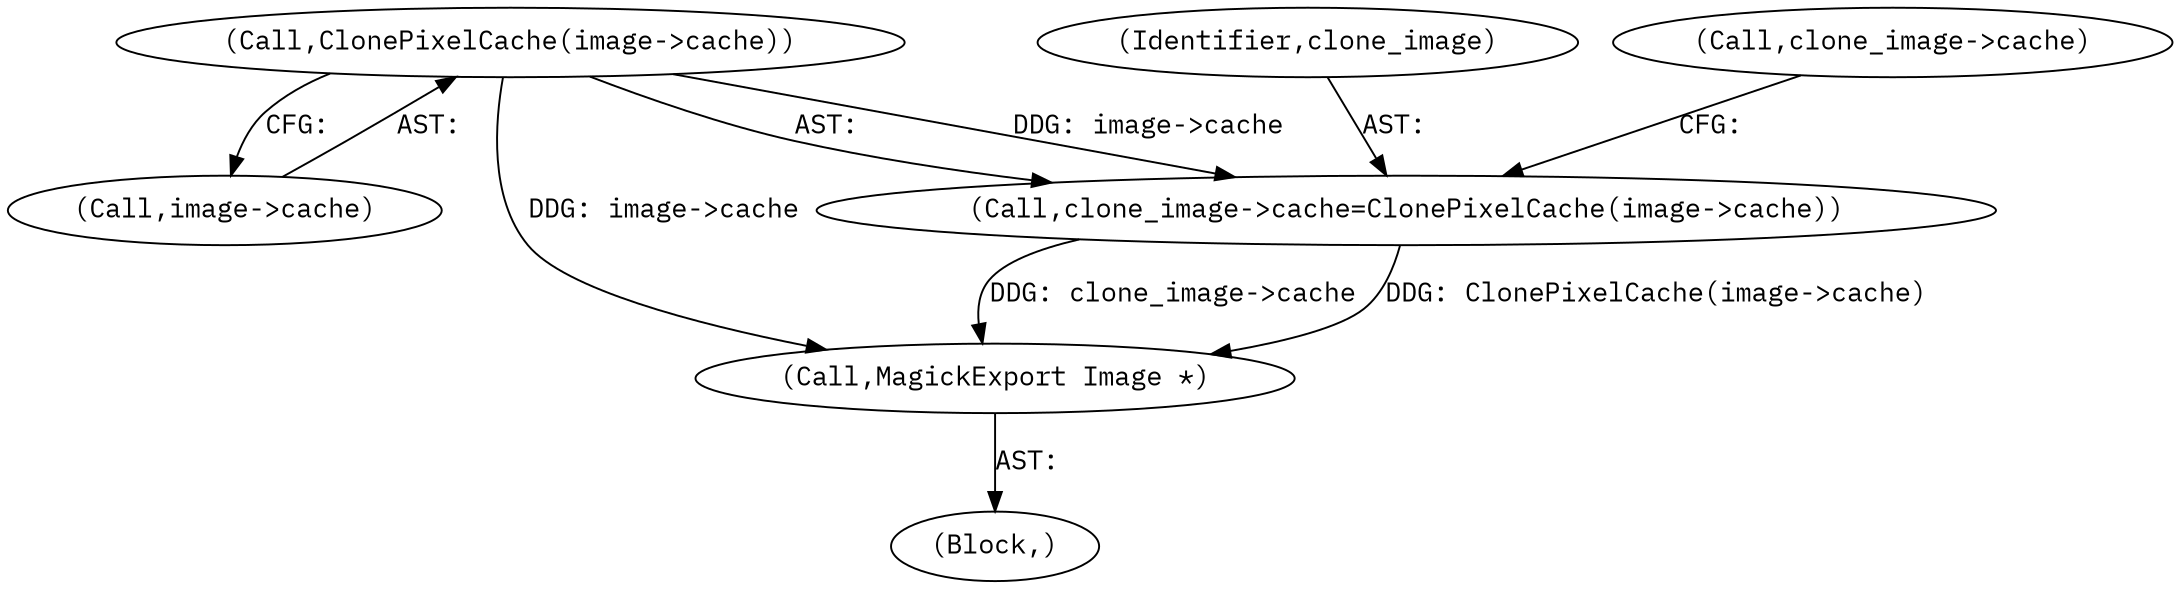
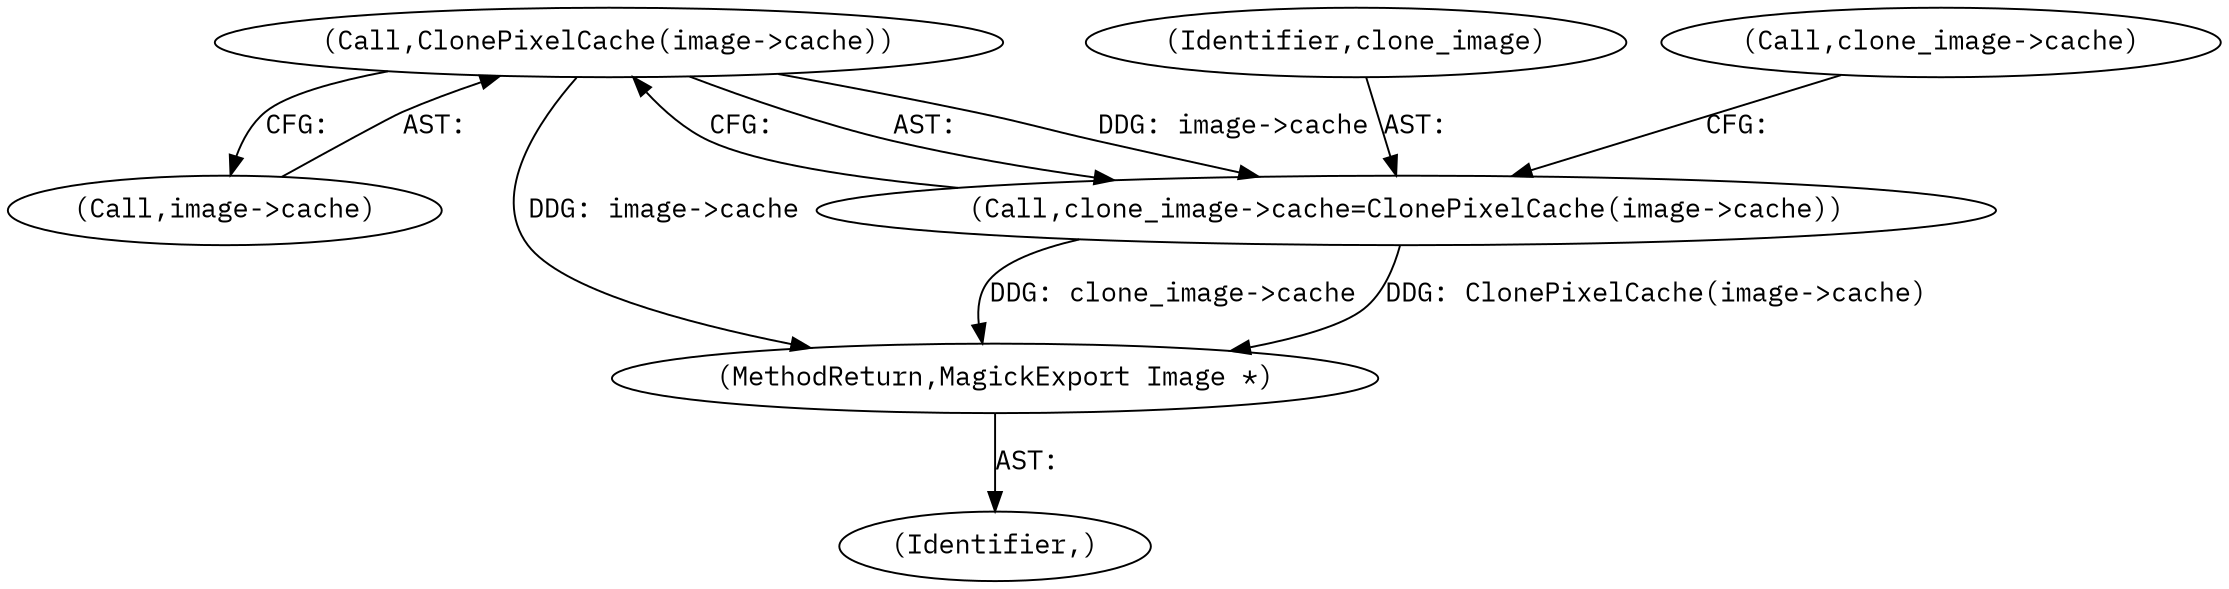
edge "(Call,clone_image->cache=ClonePixelCache(image->cache))" -> "(Call,ClonePixelCache(image->cache))": added, label "CFG:"
node "(Call,MagickExport Image *)": label "(Call,MagickExport Image *)" -> "(MethodReturn,MagickExport Image *)"
node "(Block,)": label "(Block,)" -> "(Identifier,)"
